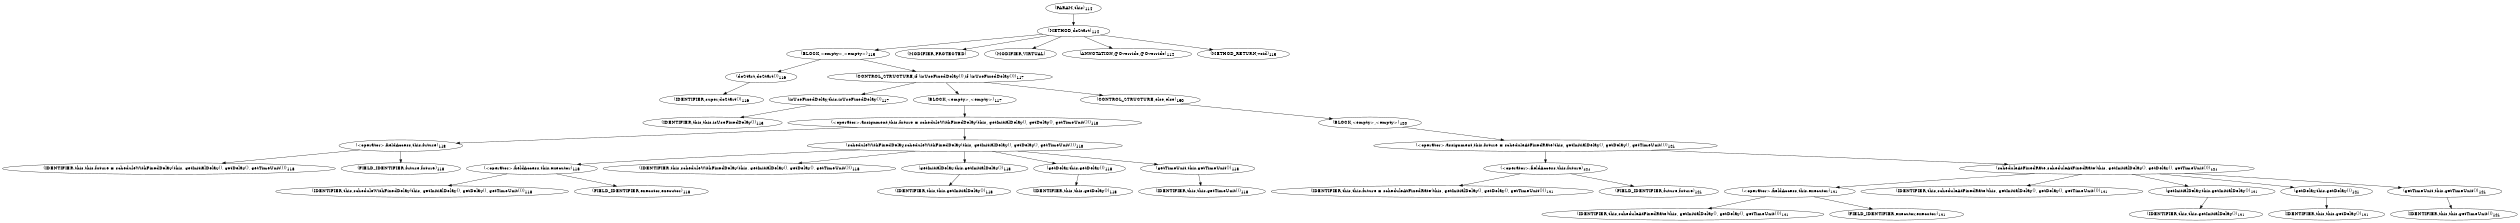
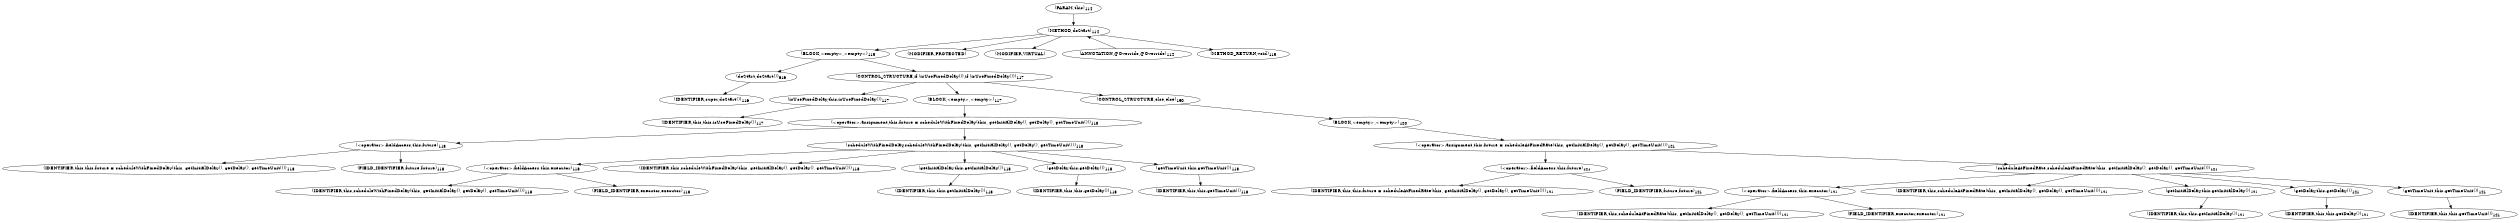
edge "(METHOD,doStart)" -> "(ANNOTATION,@Override,@Override)": reversed
node "(doStart,doStart())": text "116" -> "616"
node "(IDENTIFIER,this,this.isUseFixedDelay())": text "113" -> "117"
